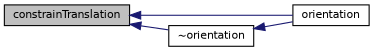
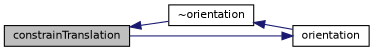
edge "orientation" -> "constrainTranslation": reversed
